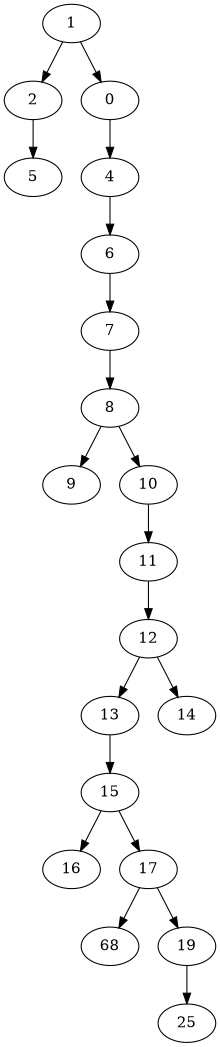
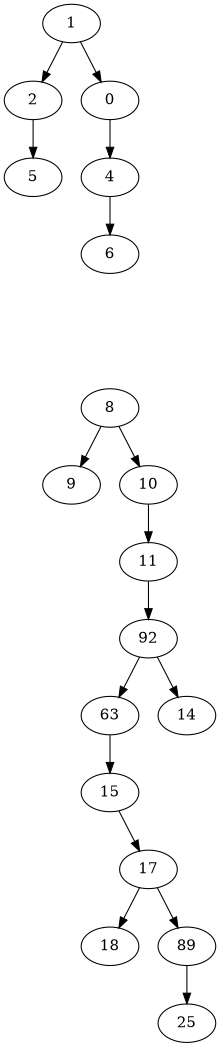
node "7": removed
node "12": label "12" -> "92"
node "13": label "13" -> "63"
node "16": removed
node "68": label "68" -> "18"
node "19": label "19" -> "89"
